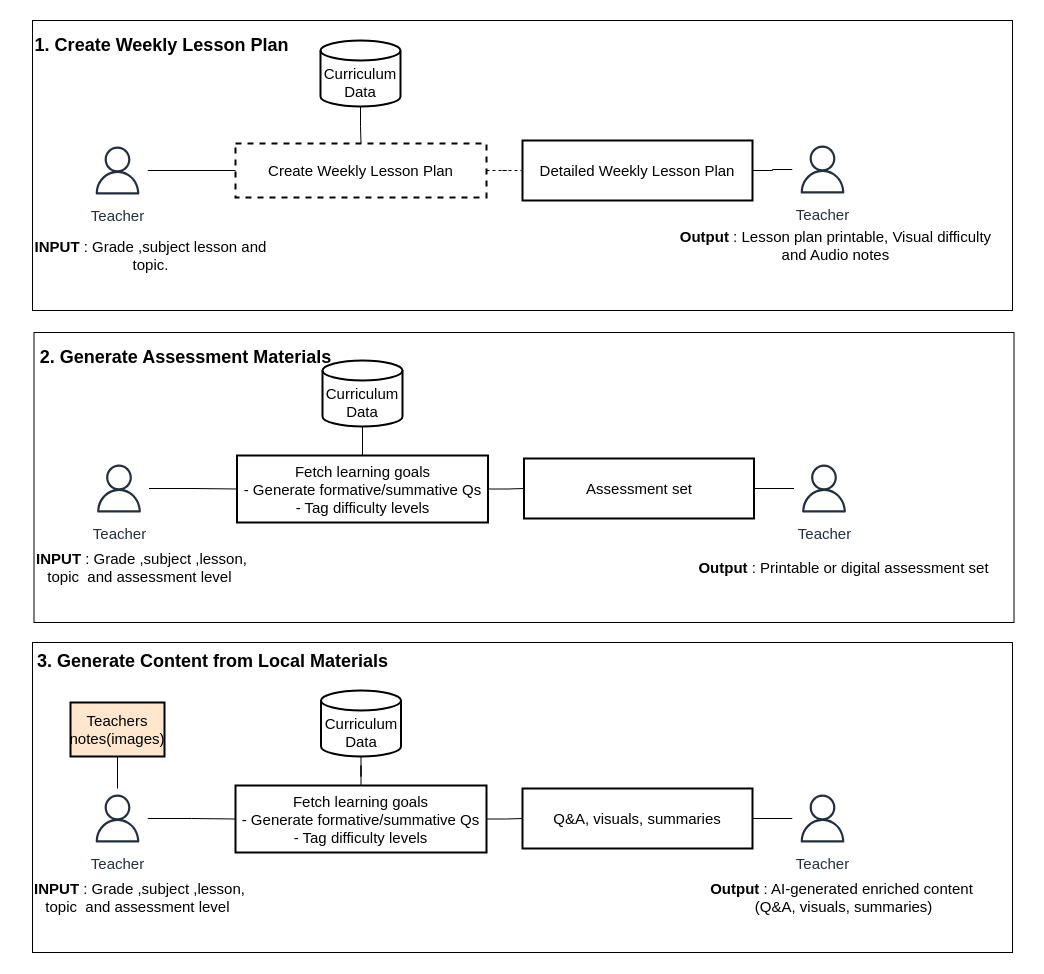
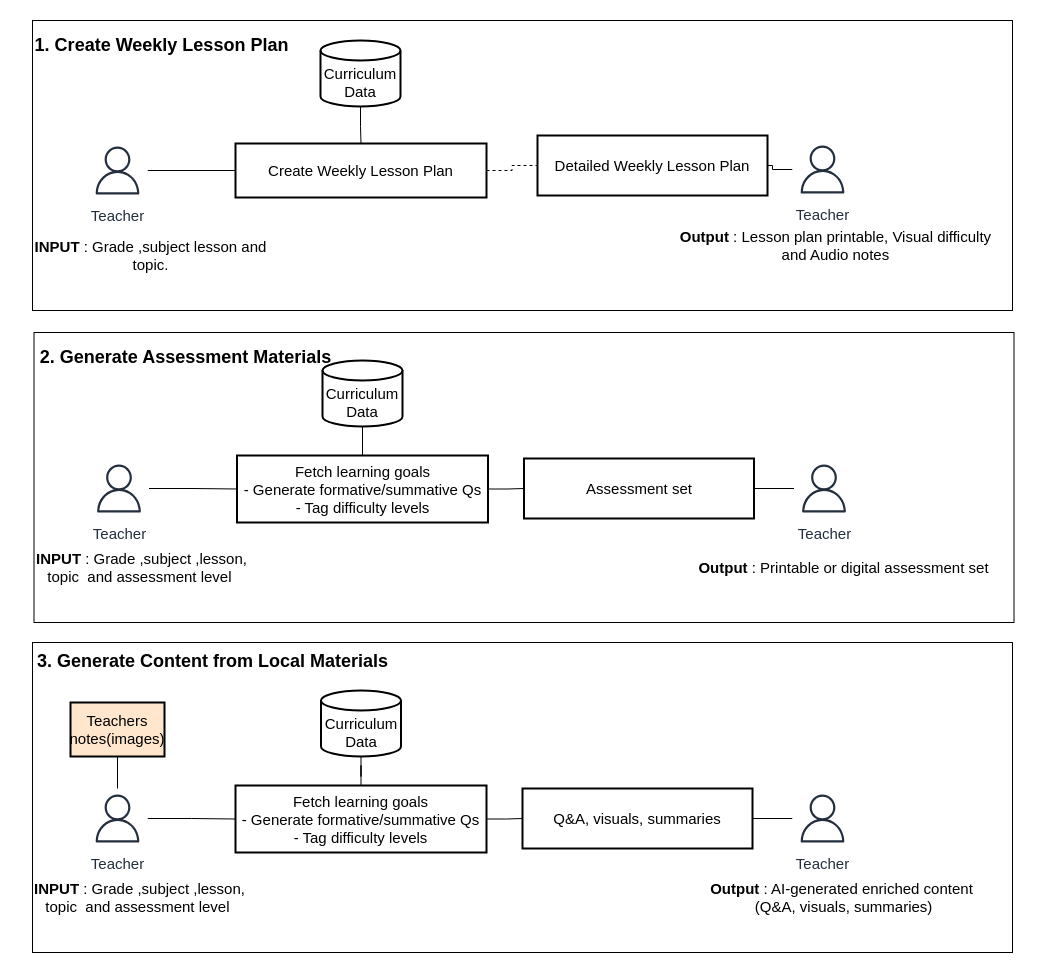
node "Create Weekly Lesson Plan": style dashed -> solid
node "Detailed Weekly Lesson Plan": moved (638, 171) -> (653, 166)
